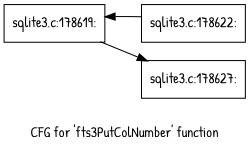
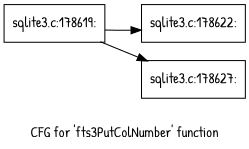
edge "sqlite3.c:178622:" -> "sqlite3.c:178619:": reversed
